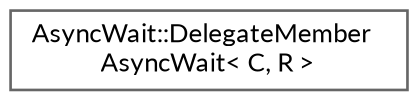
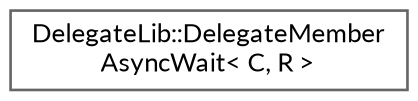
node "AsyncWait::DelegateMember AsyncWait< C, R >": label "AsyncWait::DelegateMember AsyncWait< C, R >" -> "DelegateLib::DelegateMember AsyncWait< C, R >"
